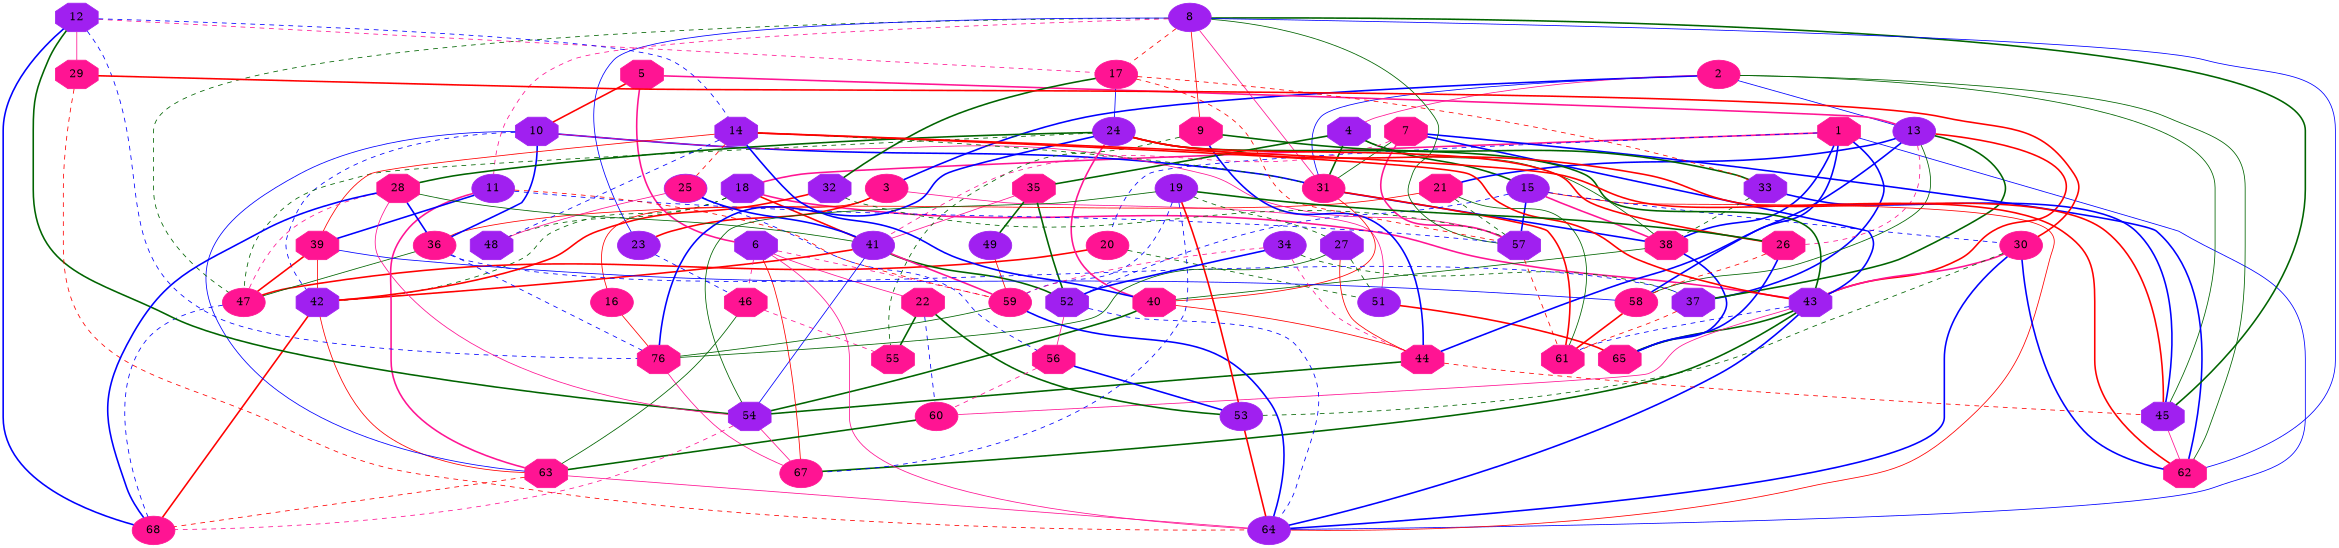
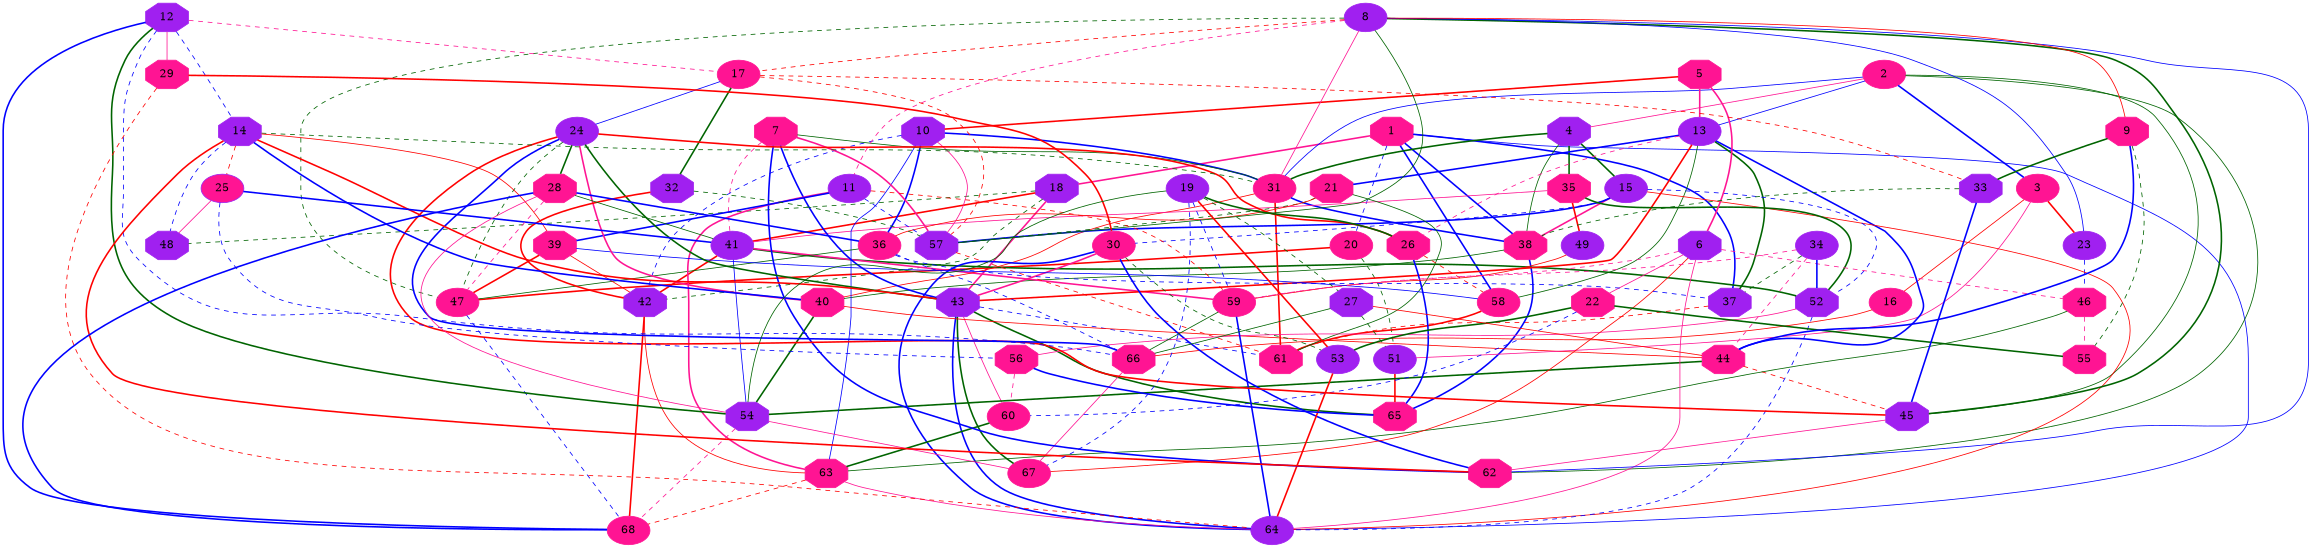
edge "35" -- "49": color darkgreen -> red
node "76": label "76" -> "66"
edge "56" -- "53": now "56" -- "65"
